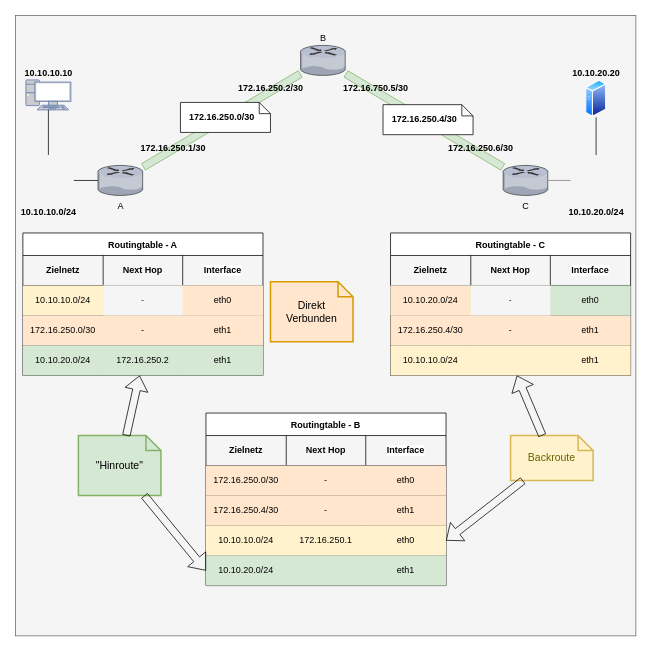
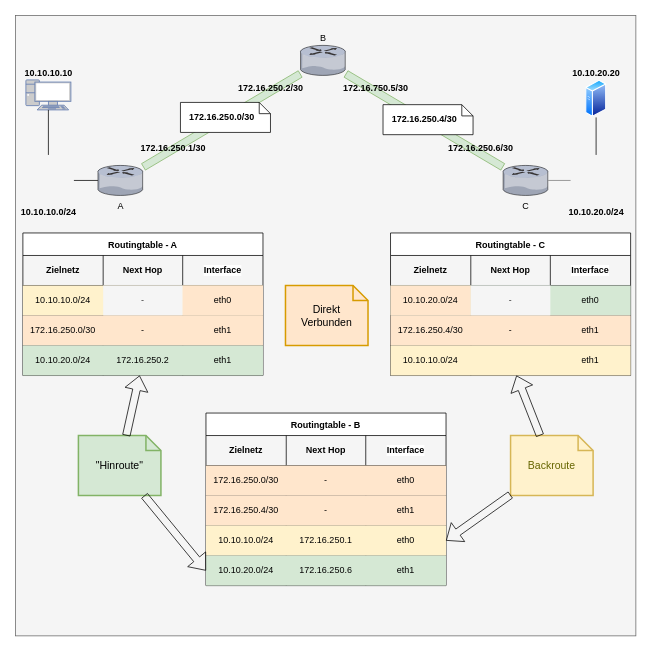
node "Direkt Verbunden": moved (312, 312) -> (327, 315)
node "Backroute": size 83x45 -> 83x60
node "172.16.250.6": added
